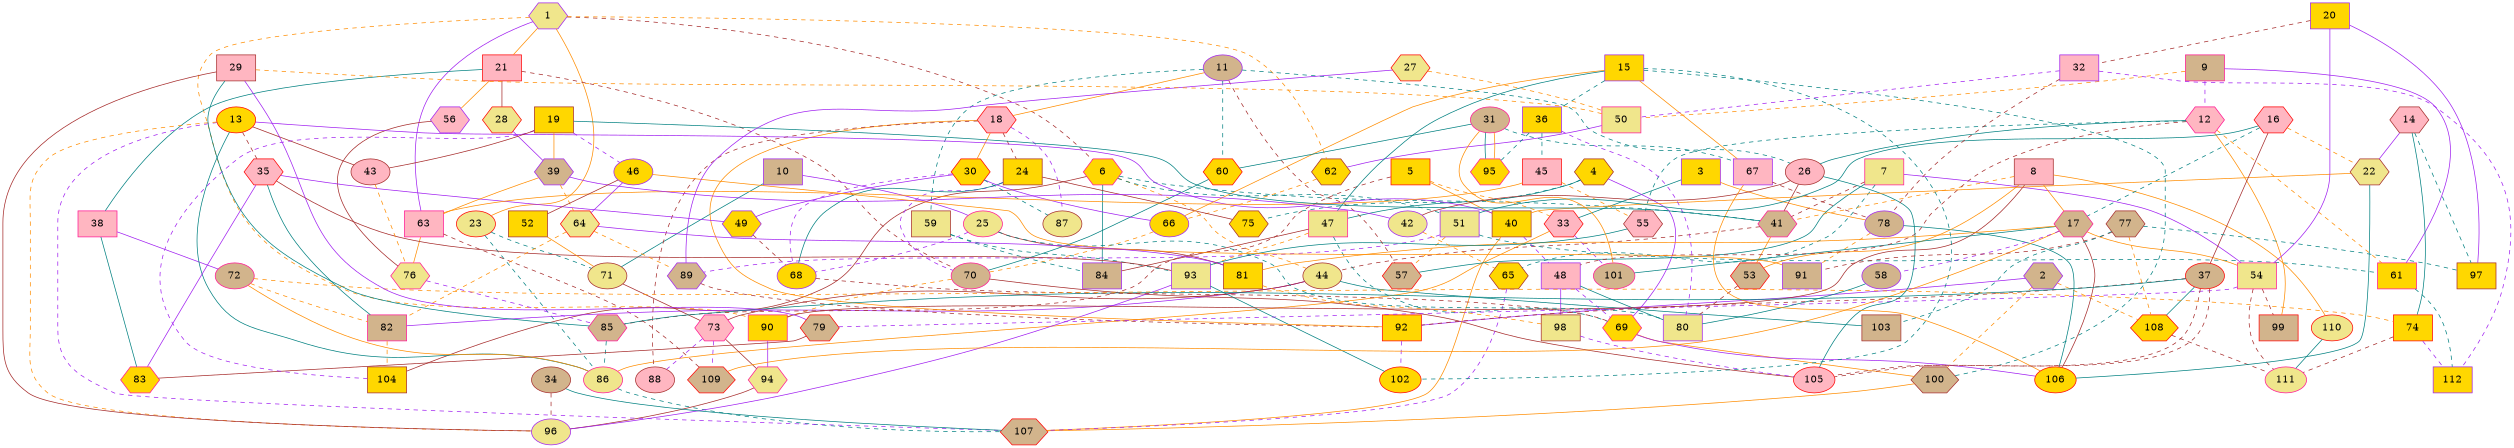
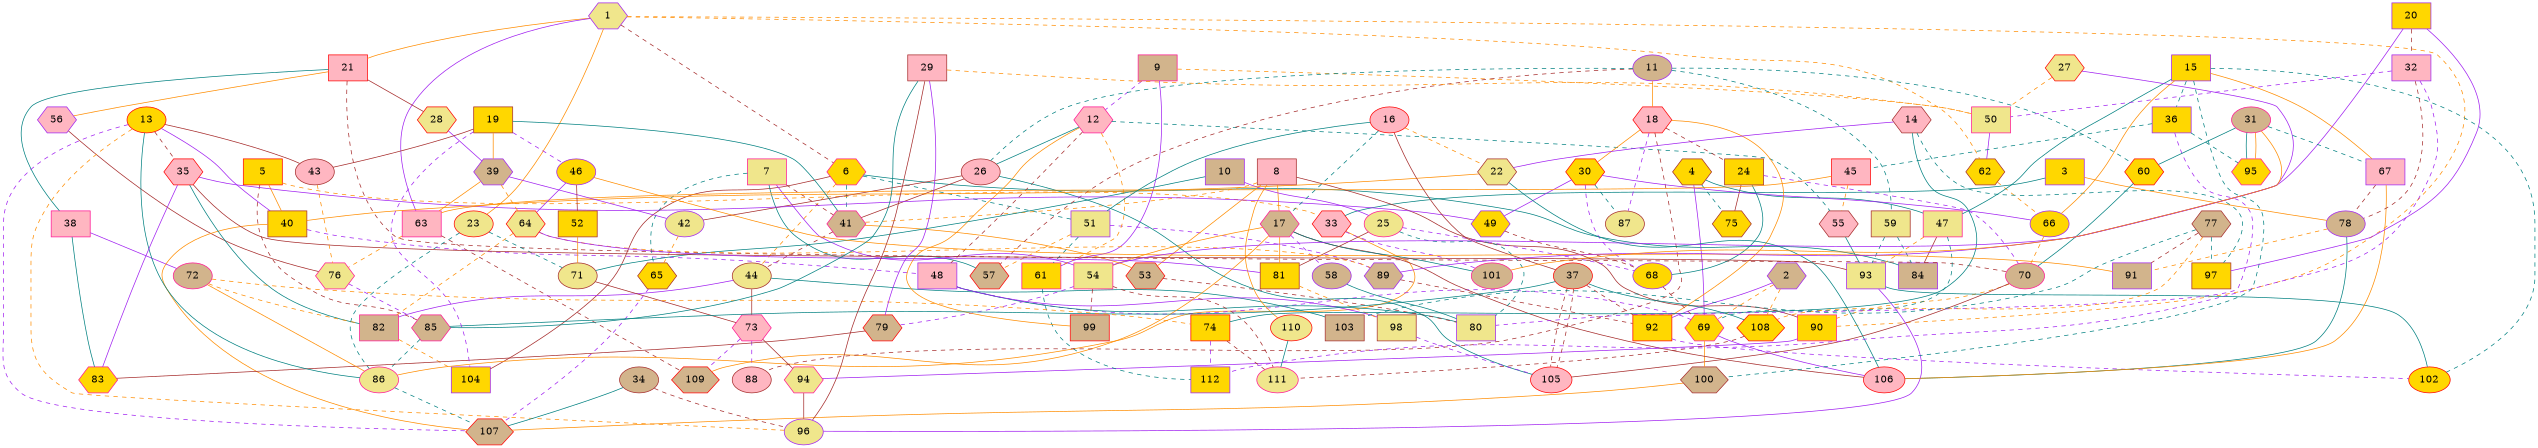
node "16": shape hexagon -> ellipse
edge "63" -- "76": style solid -> dashed
edge "2" -- "100": now "2" -- "69"
node "104": color brown -> purple
node "106": fillcolor gold -> lightpink
